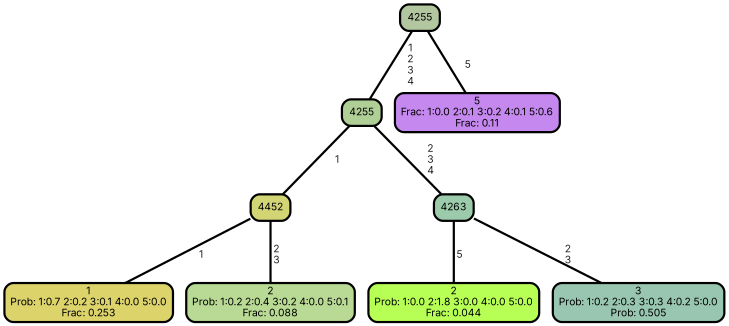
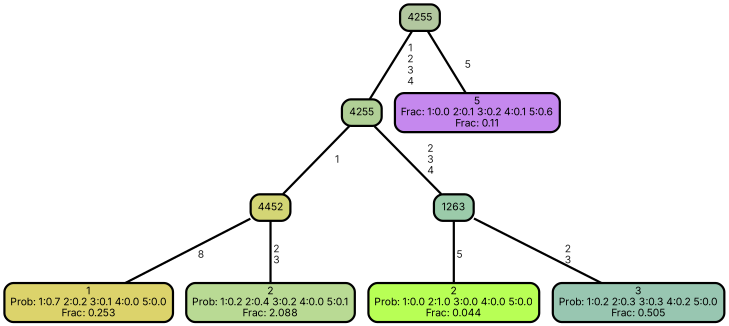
node "4263": label "4263" -> "1263"
edge "4452" -- "1 Prob: 1:0.7 2:0.2 3:0.1 4:0.0 5:0.0 Frac: 0.253": label " 1" -> " 8"
node "2 Prob: 1:0.2 2:0.4 3:0.2 4:0.0 5:0.1 Frac: 0.088": label "2 Prob: 1:0.2 2:0.4 3:0.2 4:0.0 5:0.1 Frac: 0.088" -> "2 Prob: 1:0.2 2:0.4 3:0.2 4:0.0 5:0.1 Frac: 2.088"
node "2 Prob: 1:0.0 2:1.8 3:0.0 4:0.0 5:0.0 Frac: 0.044": label "2 Prob: 1:0.0 2:1.8 3:0.0 4:0.0 5:0.0 Frac: 0.044" -> "2 Prob: 1:0.0 2:1.0 3:0.0 4:0.0 5:0.0 Frac: 0.044"
node "3 Prob: 1:0.2 2:0.3 3:0.3 4:0.2 5:0.0 Prob: 0.505": label "3 Prob: 1:0.2 2:0.3 3:0.3 4:0.2 5:0.0 Prob: 0.505" -> "3 Prob: 1:0.2 2:0.3 3:0.3 4:0.2 5:0.0 Frac: 0.505"
